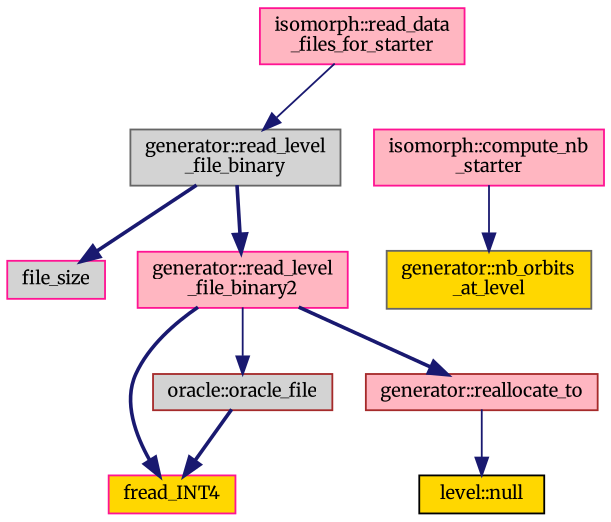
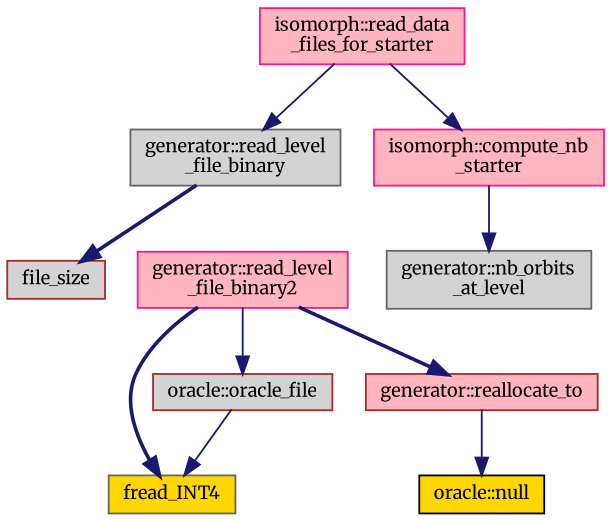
edge "isomorph::read_data _files_for_starter" -> "isomorph::compute_nb _starter": added
edge "generator::read_level _file_binary" -> "generator::read_level _file_binary2": removed
node "file_size": color deeppink -> brown
node "generator::nb_orbits _at_level": fillcolor gold -> lightgrey
edge "oracle::oracle_file" -> "fread_INT4": style bold -> solid
node "fread_INT4": color deeppink -> gray40
node "level::null": label "level::null" -> "oracle::null"
